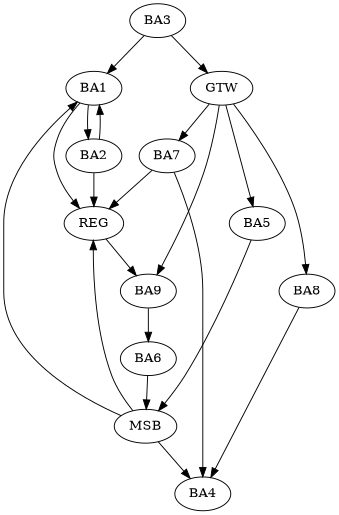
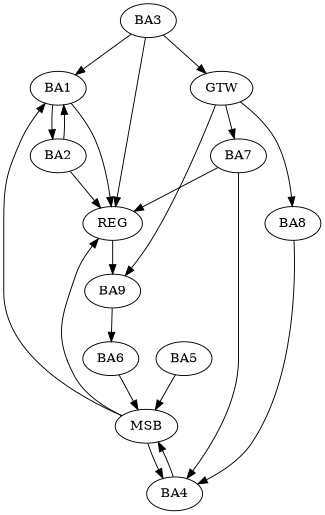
edge "BA3" -> "REG": added
edge "GTW" -> "BA5": removed
edge "BA4" -> "MSB": added
